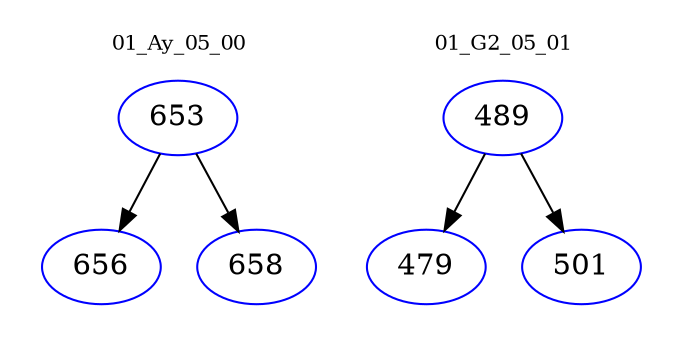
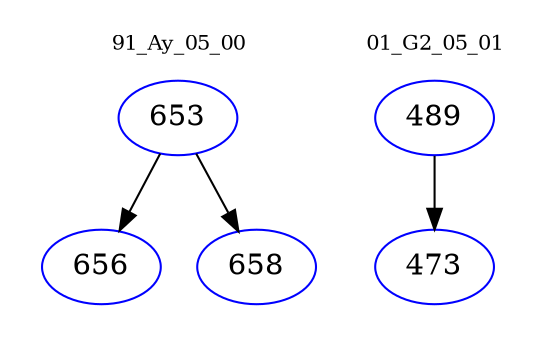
cluster "01_Ay_05_00": label "01_Ay_05_00" -> "91_Ay_05_00"
node "479": label "479" -> "473"
node "501": removed
